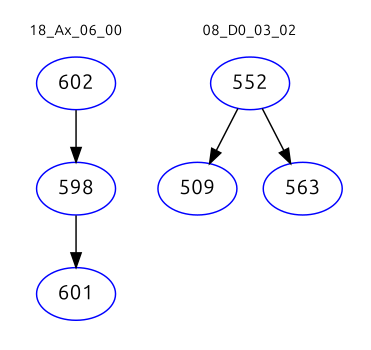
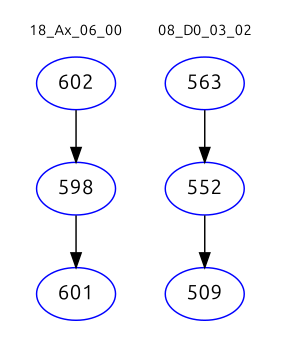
edge "552" -> "563": reversed
